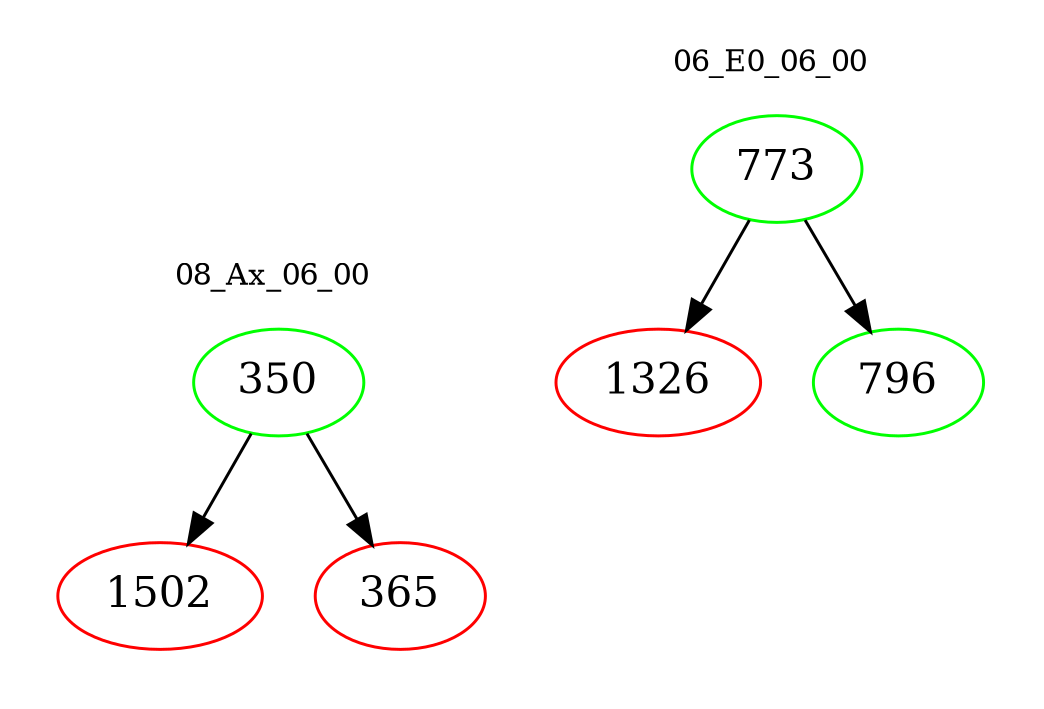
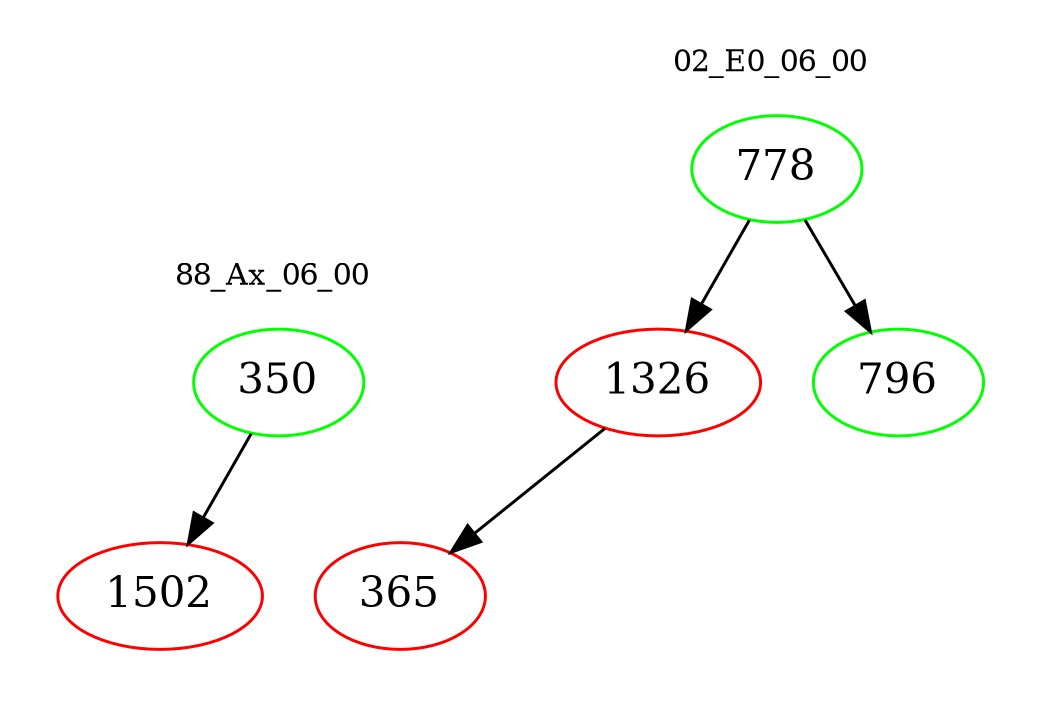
cluster "06_E0_06_00": label "06_E0_06_00" -> "02_E0_06_00"
node "773": label "773" -> "778"
cluster "08_Ax_06_00": label "08_Ax_06_00" -> "88_Ax_06_00"
edge "350" -> "365": now "1326" -> "365"
